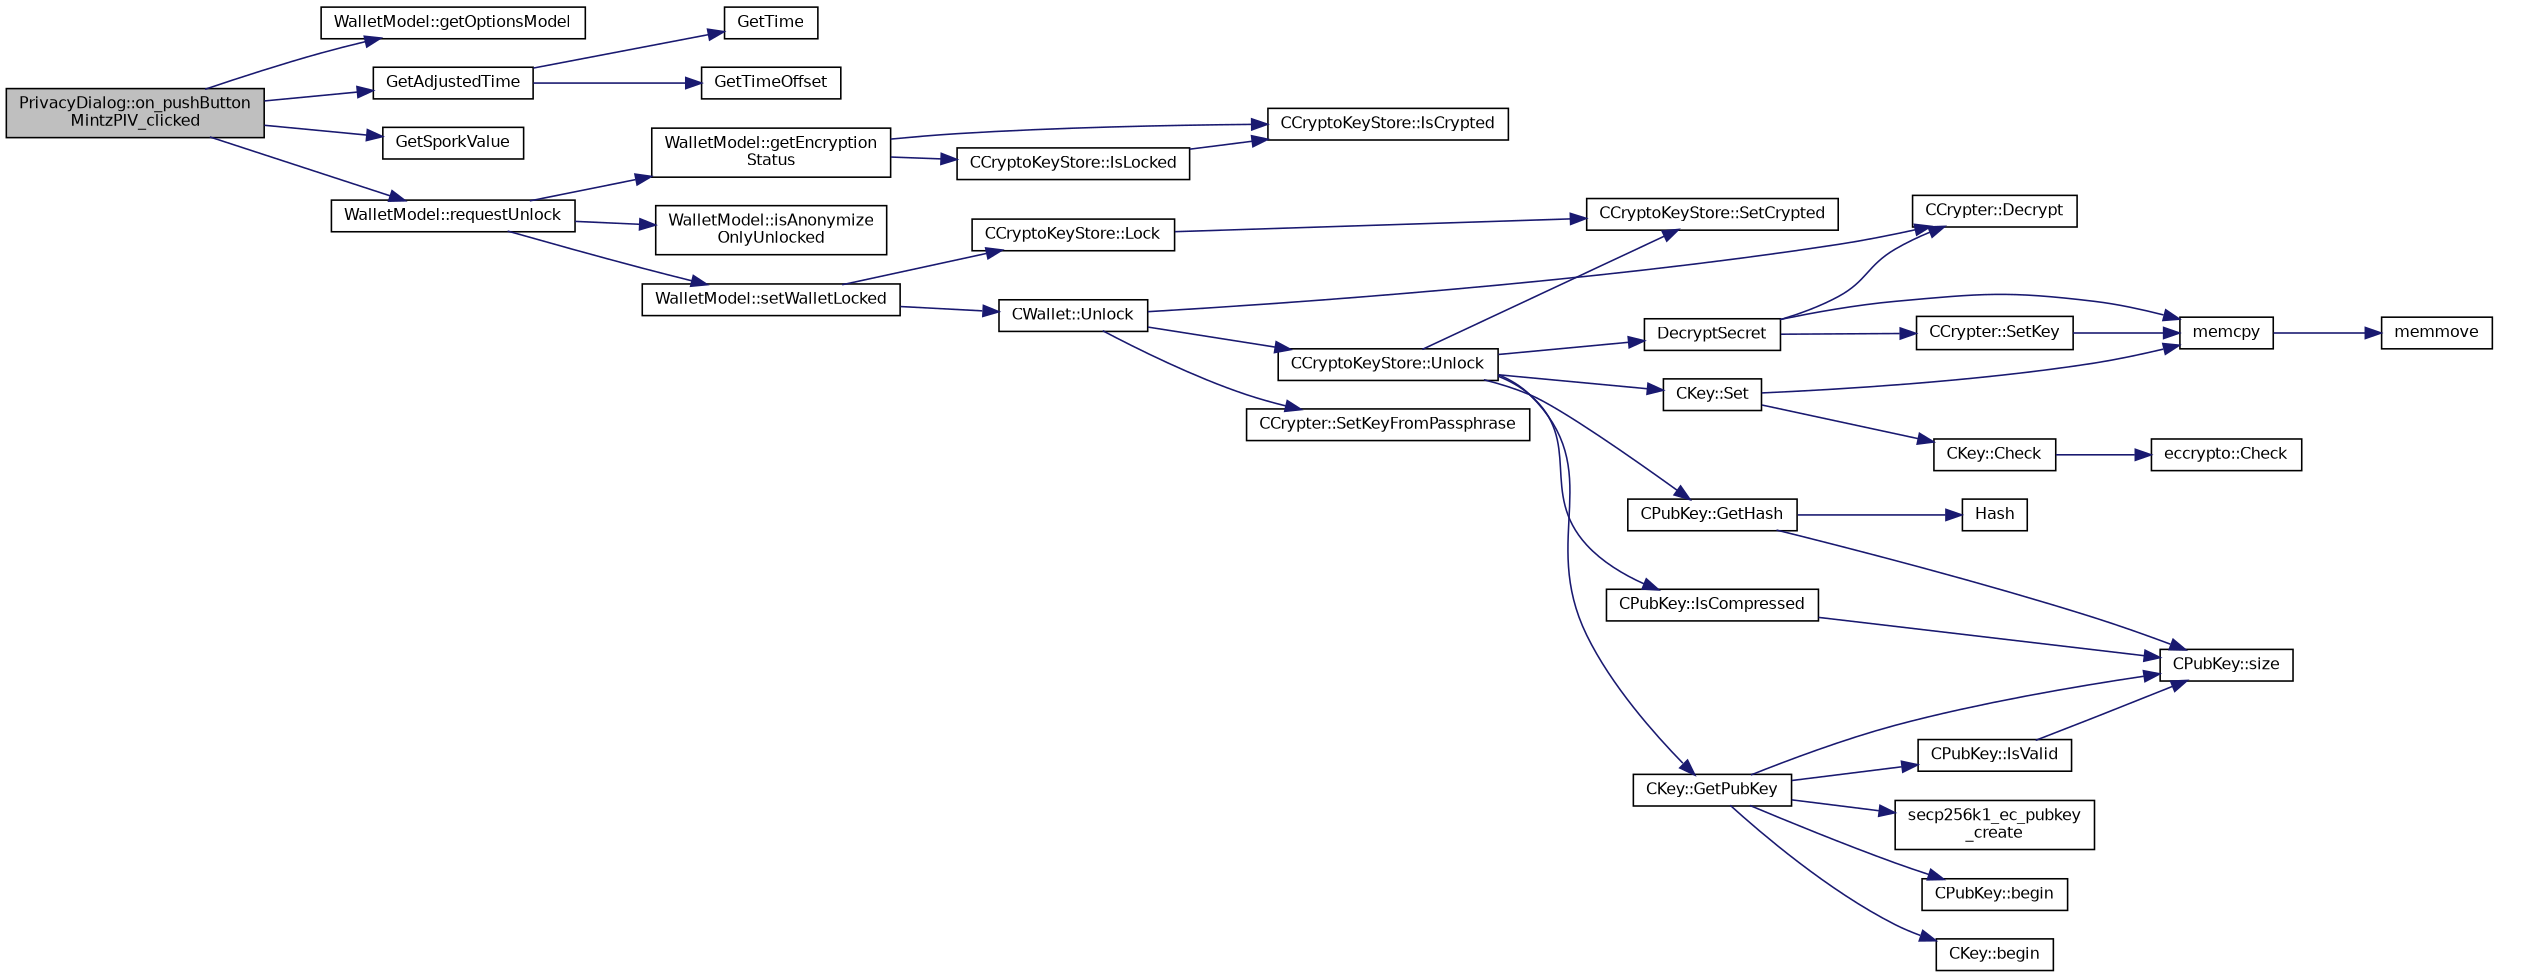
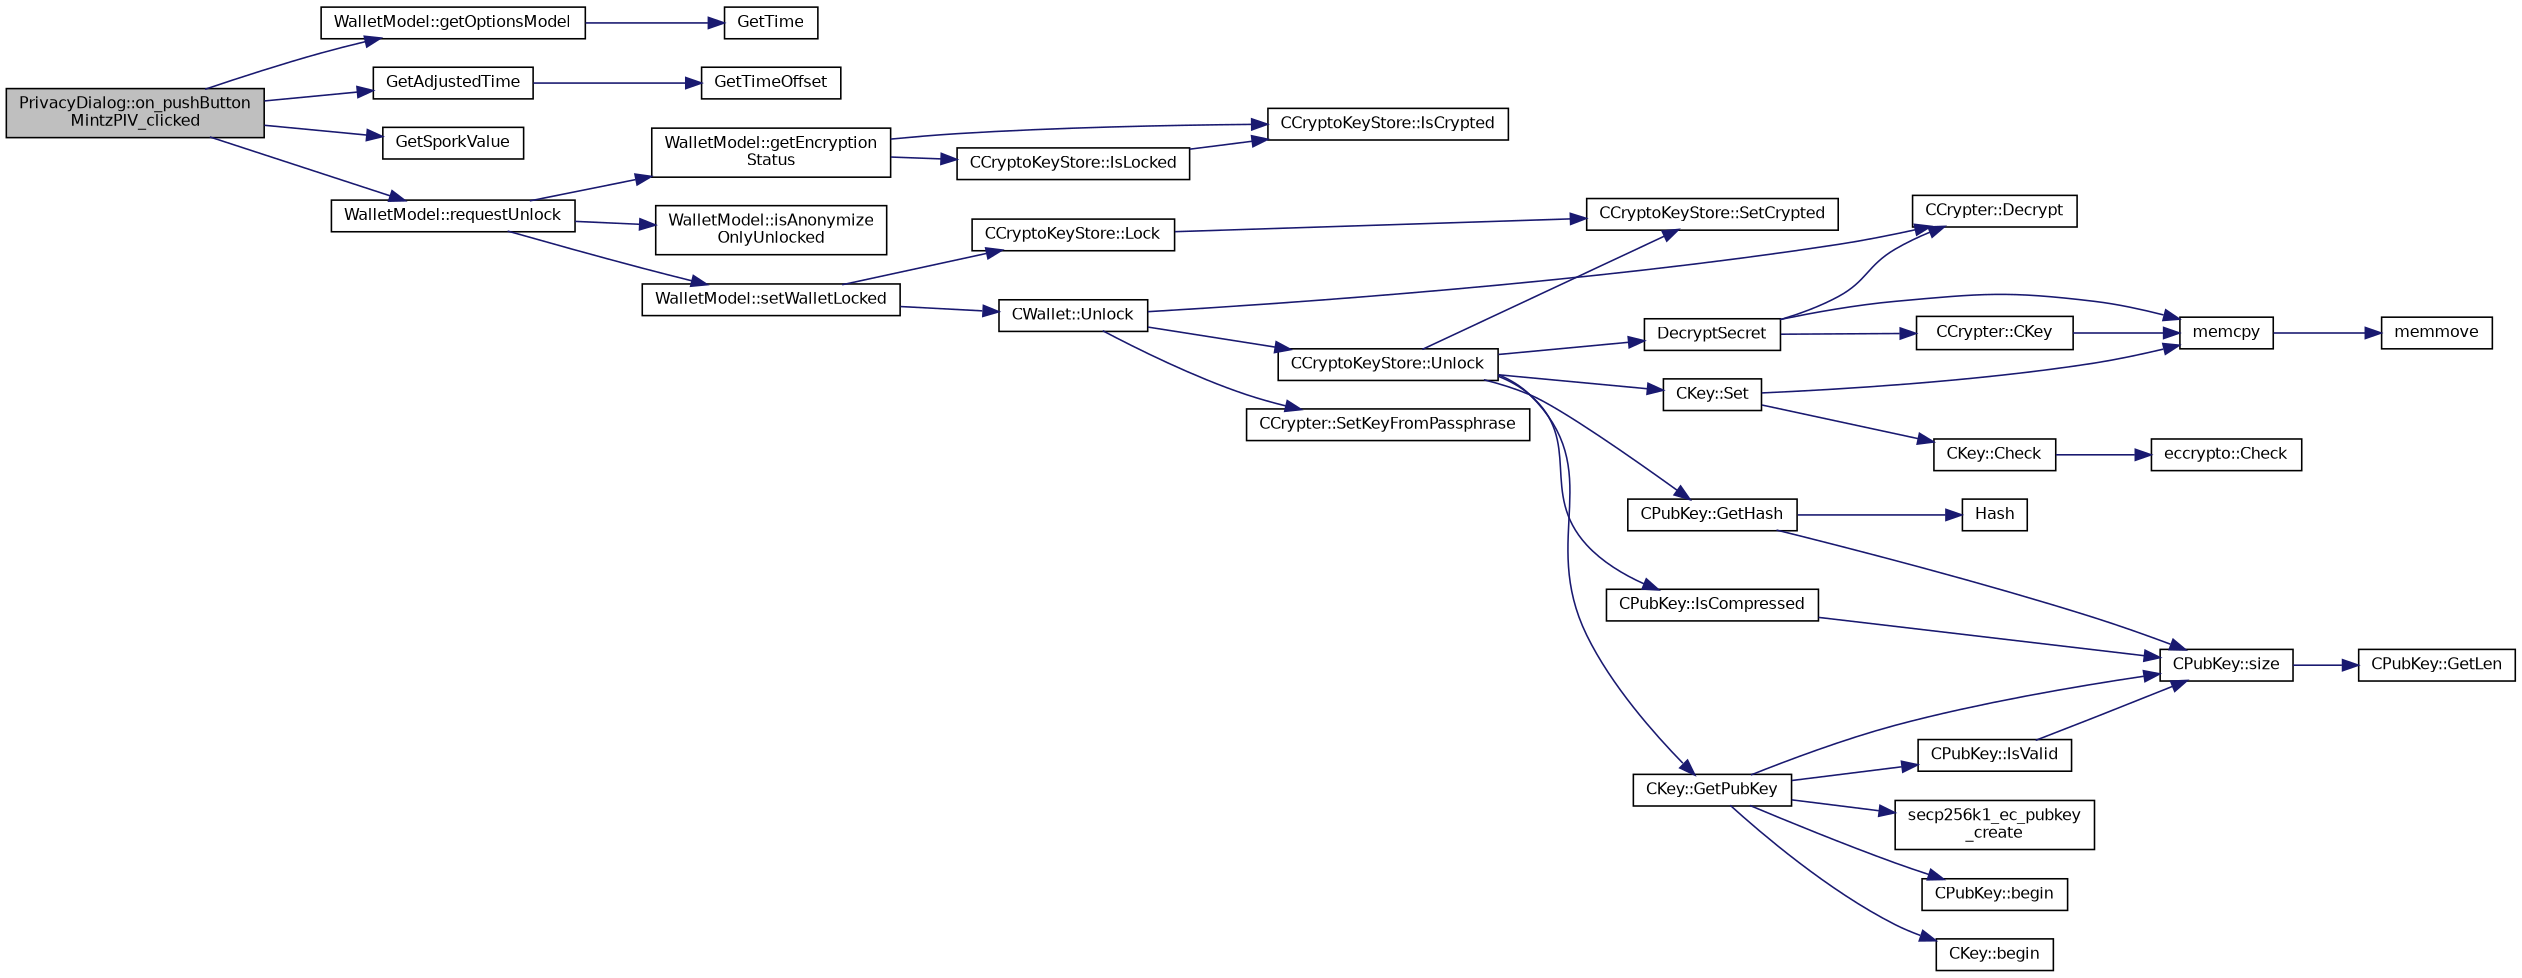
edge "GetAdjustedTime" -> "GetTime": now "WalletModel::getOptionsModel" -> "GetTime"
node "CCrypter::SetKey": label "CCrypter::SetKey" -> "CCrypter::CKey"
node "CPubKey::GetLen": added
